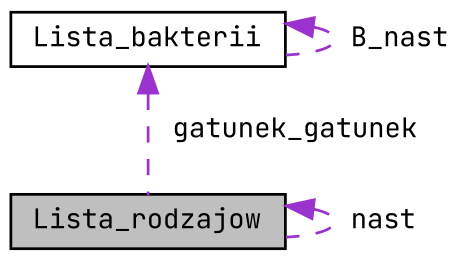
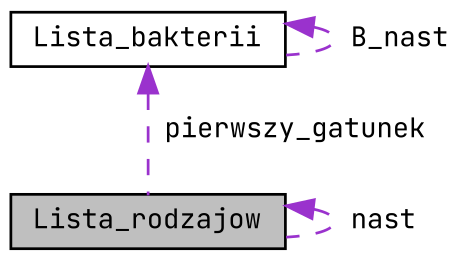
edge "Lista_rodzajow" -> "Lista_bakterii": label " gatunek_gatunek" -> " pierwszy_gatunek"
